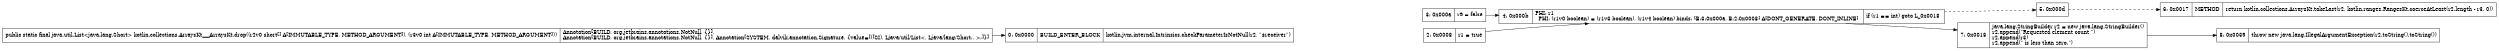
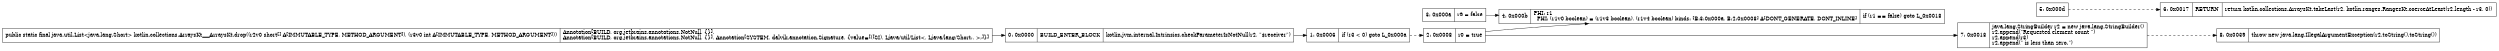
node "6: 0x0017": text "METHOD" -> "RETURN"
edge "4: 0x000b" -> "5: 0x000d": removed
node "4: 0x000b": text "if (r1 == int) goto L_0x0018" -> "if (r1 == false) goto L_0x0018"
edge "4: 0x000b" -> "7: 0x0018": now "2: 0x0008" -> "7: 0x0018"
node "1: 0x0006": added
node "2: 0x0008": text "r1 = true" -> "r0 = true"
edge "7: 0x0018" -> "8: 0x0039": style solid -> dashed
